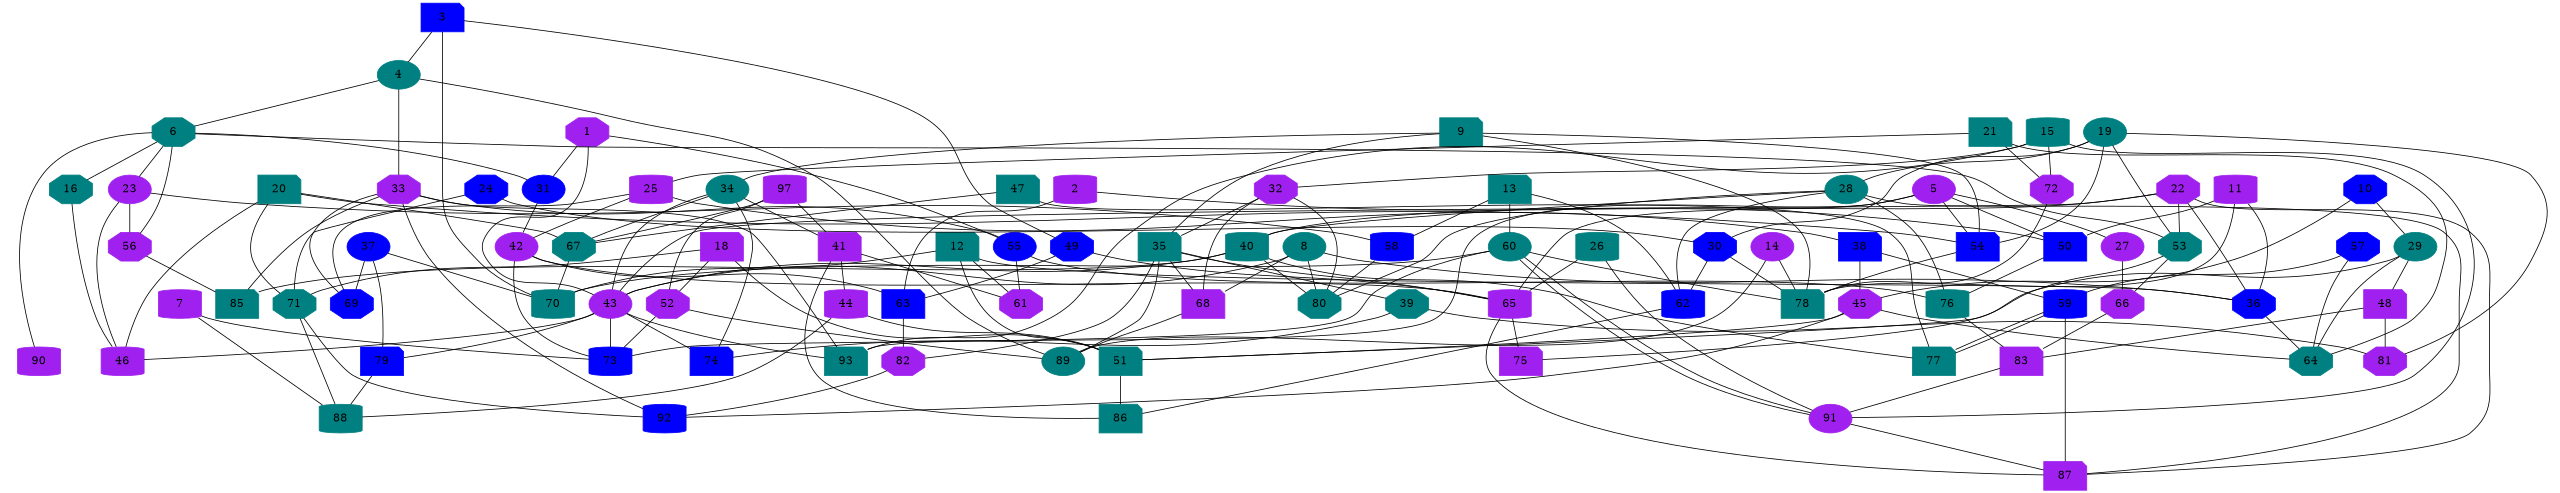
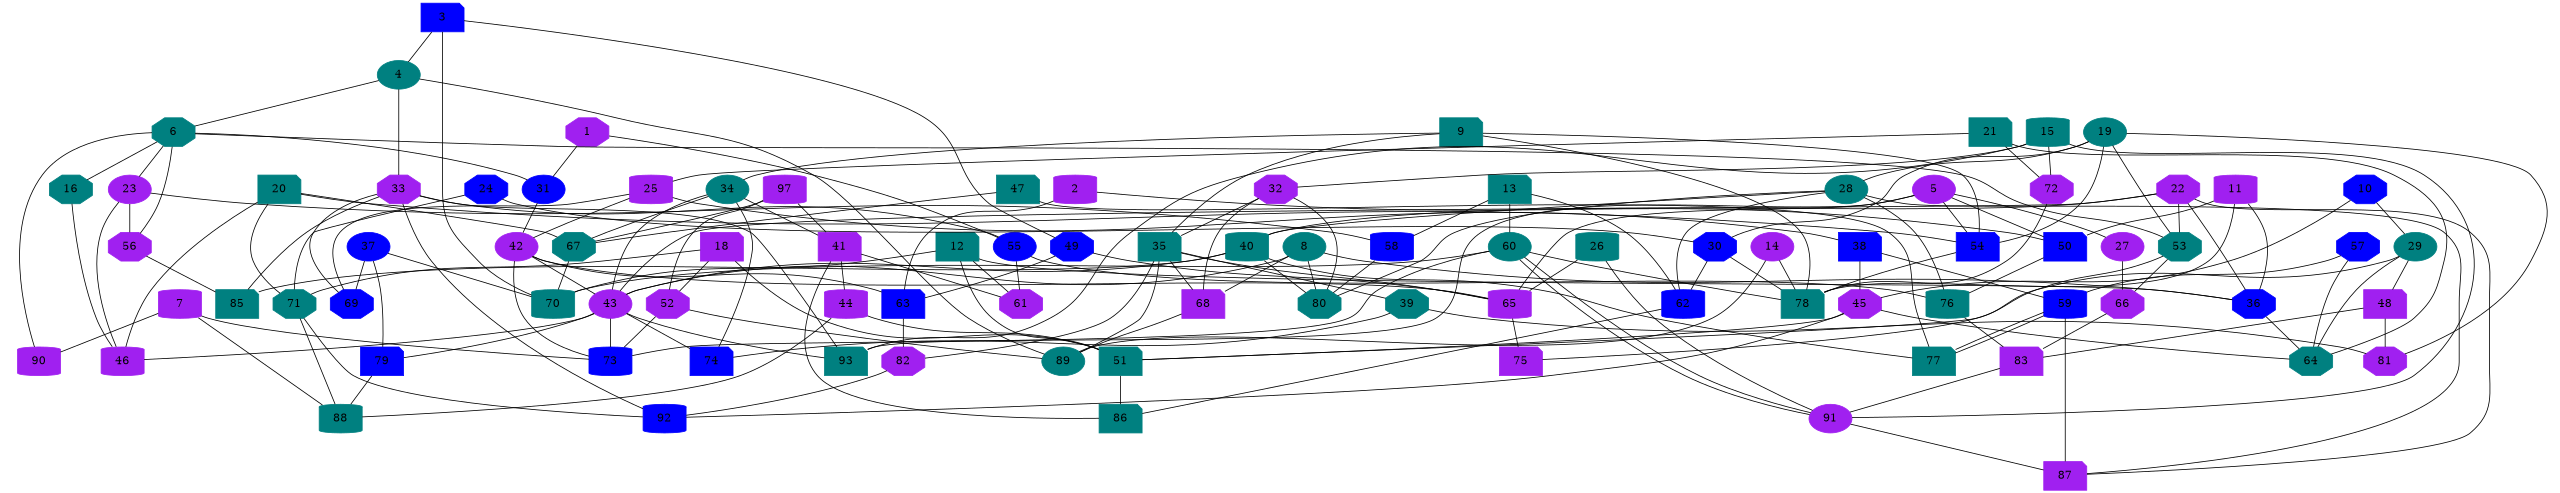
edge "1" -- "43": now "42" -- "43"
edge "7" -- "90": added
edge "65" -- "87": removed
